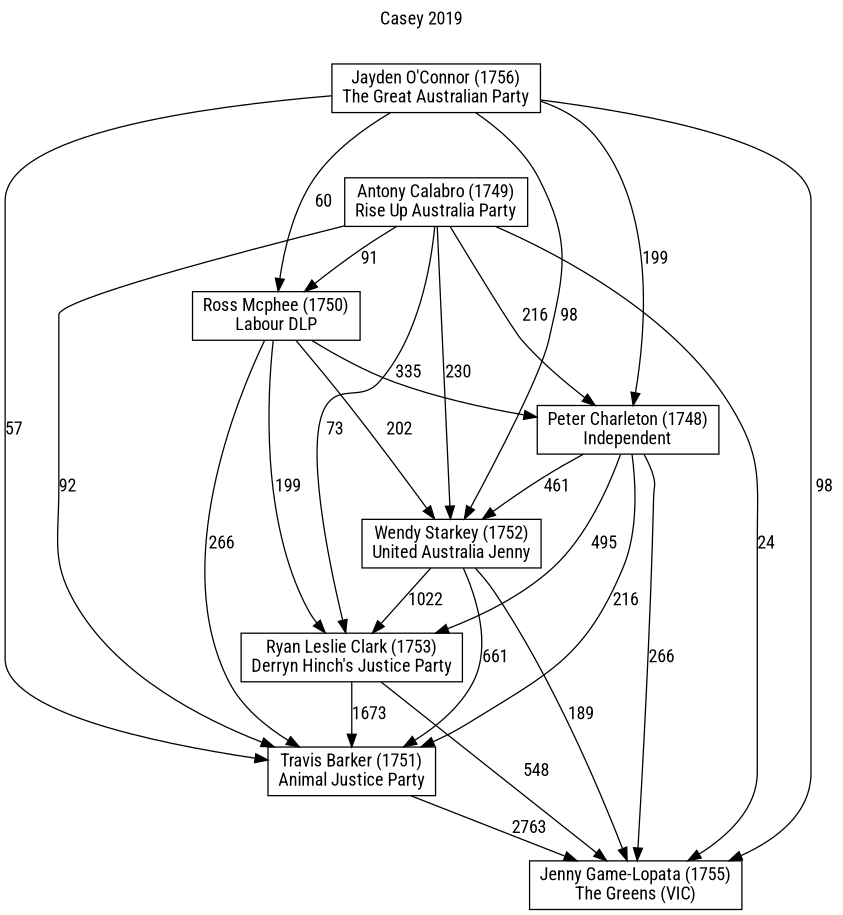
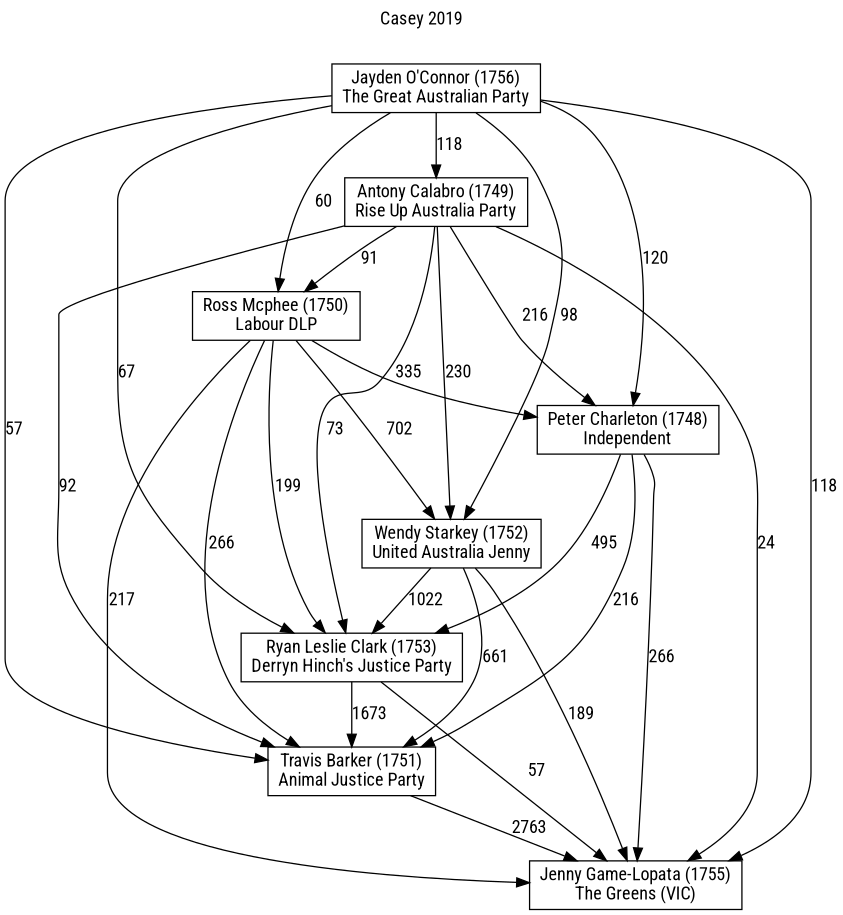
edge "Jayden O'Connor (1756) The Great Australian Party" -> "Antony Calabro (1749) Rise Up Australia Party": added, label "118"
edge "Jayden O'Connor (1756) The Great Australian Party" -> "Peter Charleton (1748) Independent": label "199" -> "120"
edge "Jayden O'Connor (1756) The Great Australian Party" -> "Ryan Leslie Clark (1753) Derryn Hinch's Justice Party": added, label "67"
edge "Ross Mcphee (1750) Labour DLP" -> "Wendy Starkey (1752) United Australia Jenny": label "202" -> "702"
edge "Peter Charleton (1748) Independent" -> "Wendy Starkey (1752) United Australia Jenny": removed, label "461"
edge "Jayden O'Connor (1756) The Great Australian Party" -> "Jenny Game-Lopata (1755) The Greens (VIC)": label "98" -> "118"
edge "Ross Mcphee (1750) Labour DLP" -> "Jenny Game-Lopata (1755) The Greens (VIC)": added, label "217"
edge "Ryan Leslie Clark (1753) Derryn Hinch's Justice Party" -> "Jenny Game-Lopata (1755) The Greens (VIC)": label "548" -> "57"
